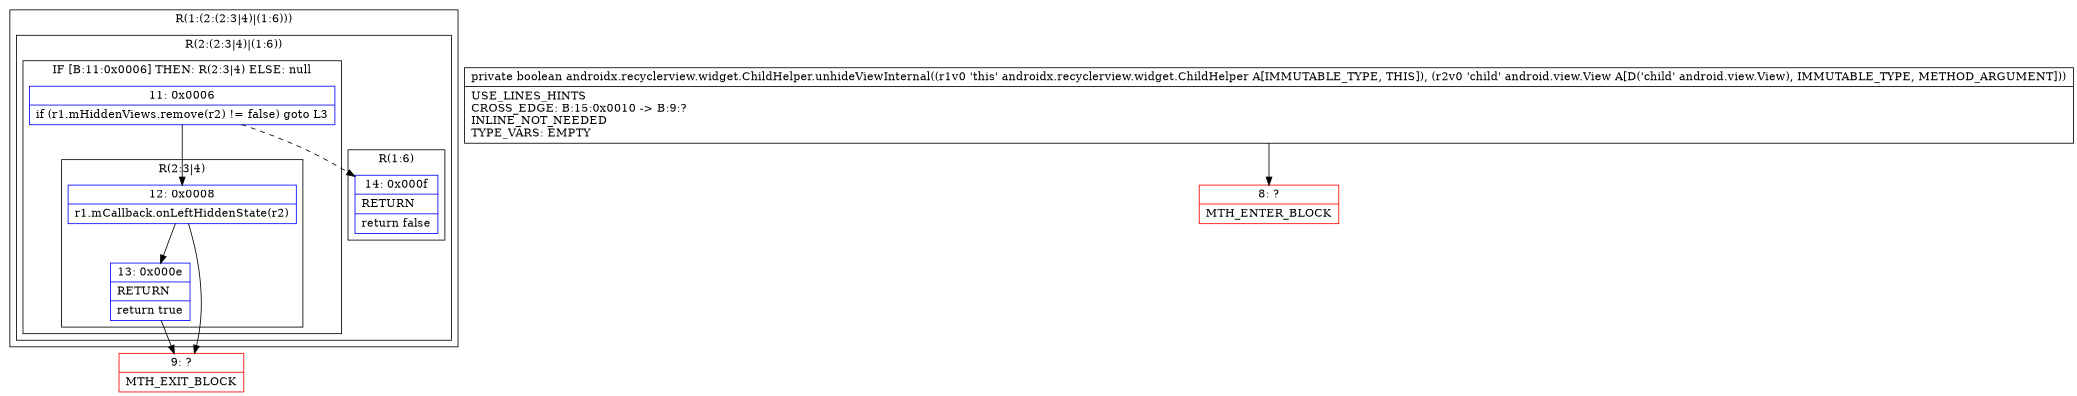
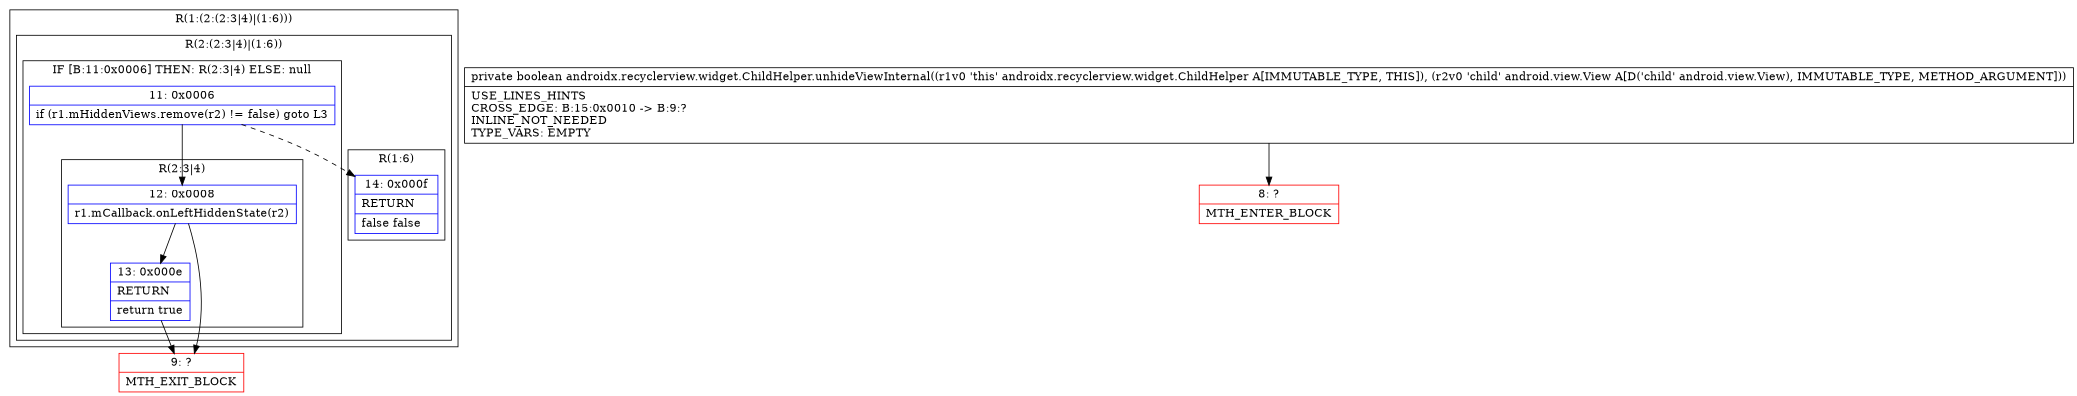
node "14: 0x000f": text "return false" -> "false false"
